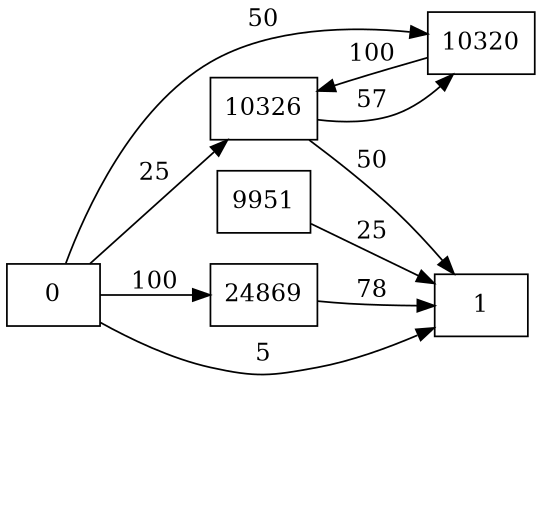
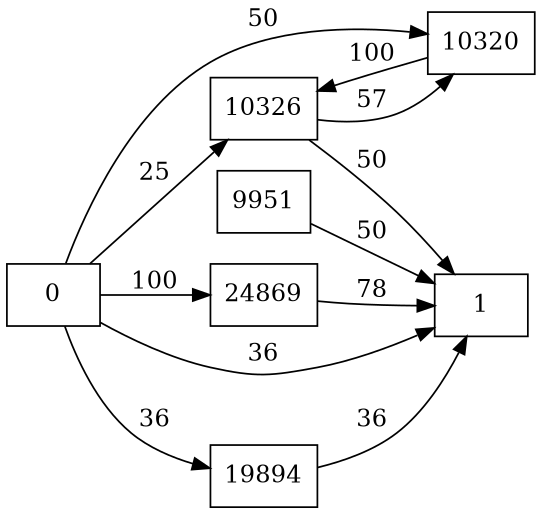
edge "9951" -> "1": label "25" -> "50"
edge "0" -> "1": label "5" -> "36"
node "19894": added
